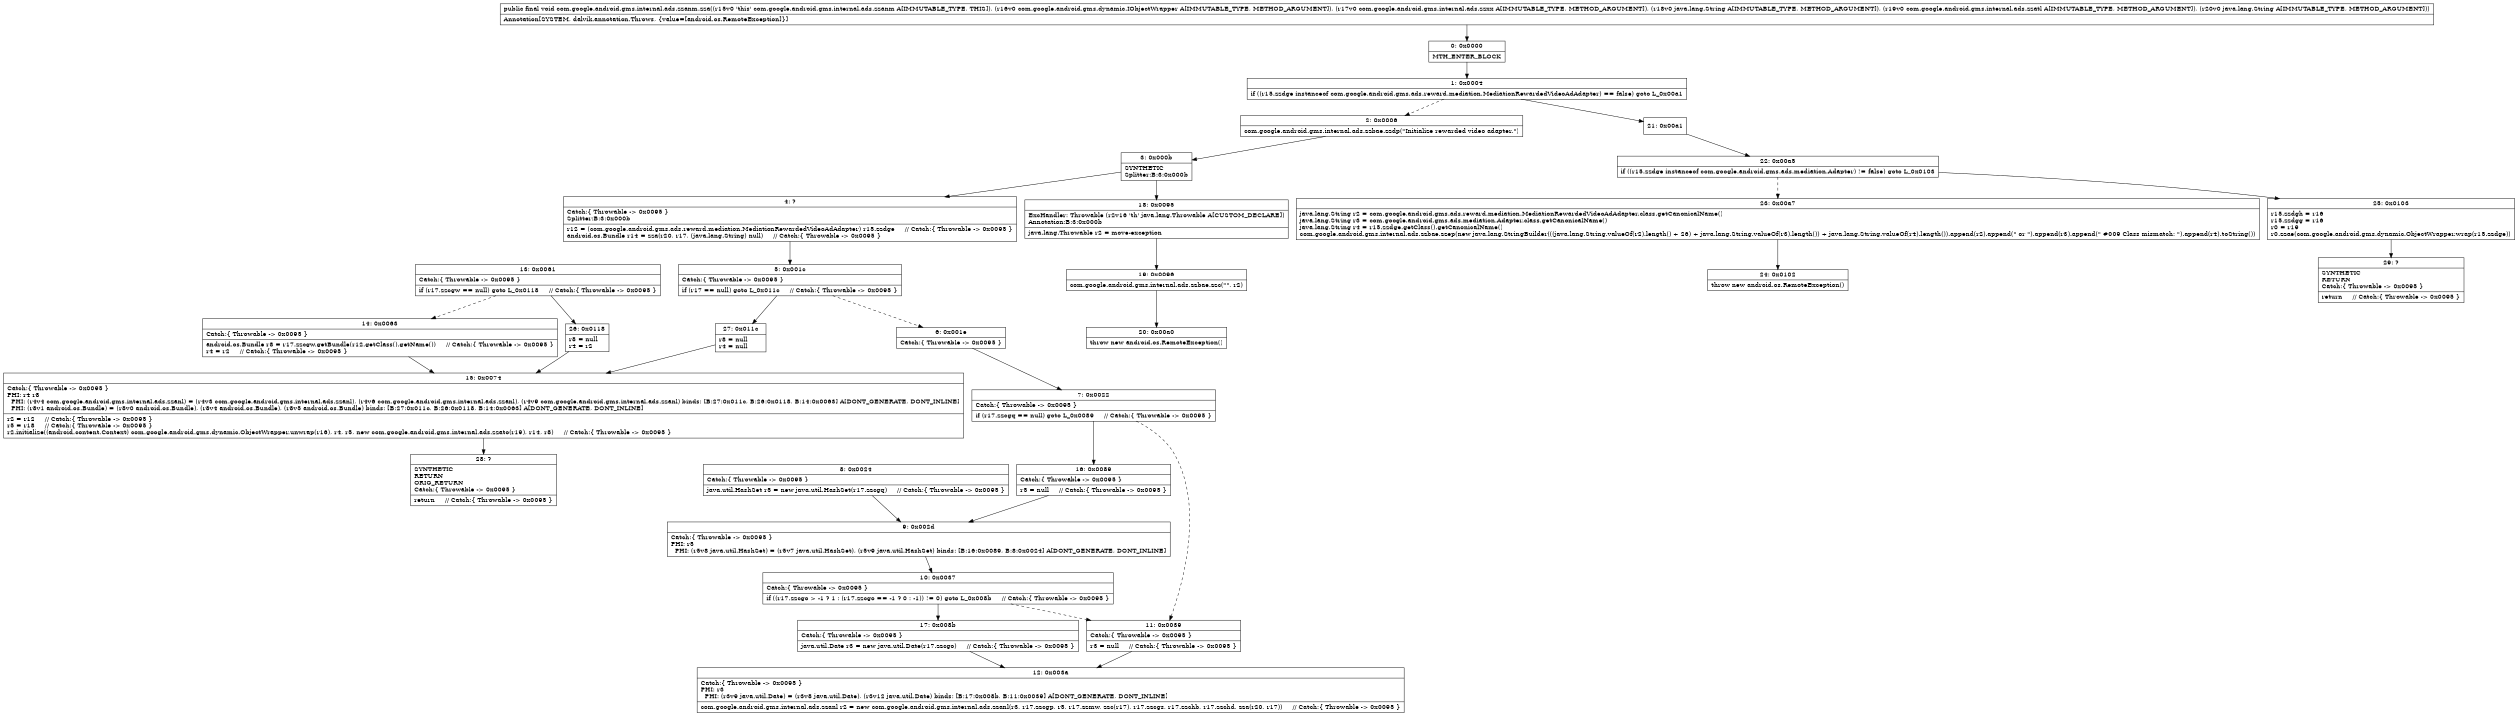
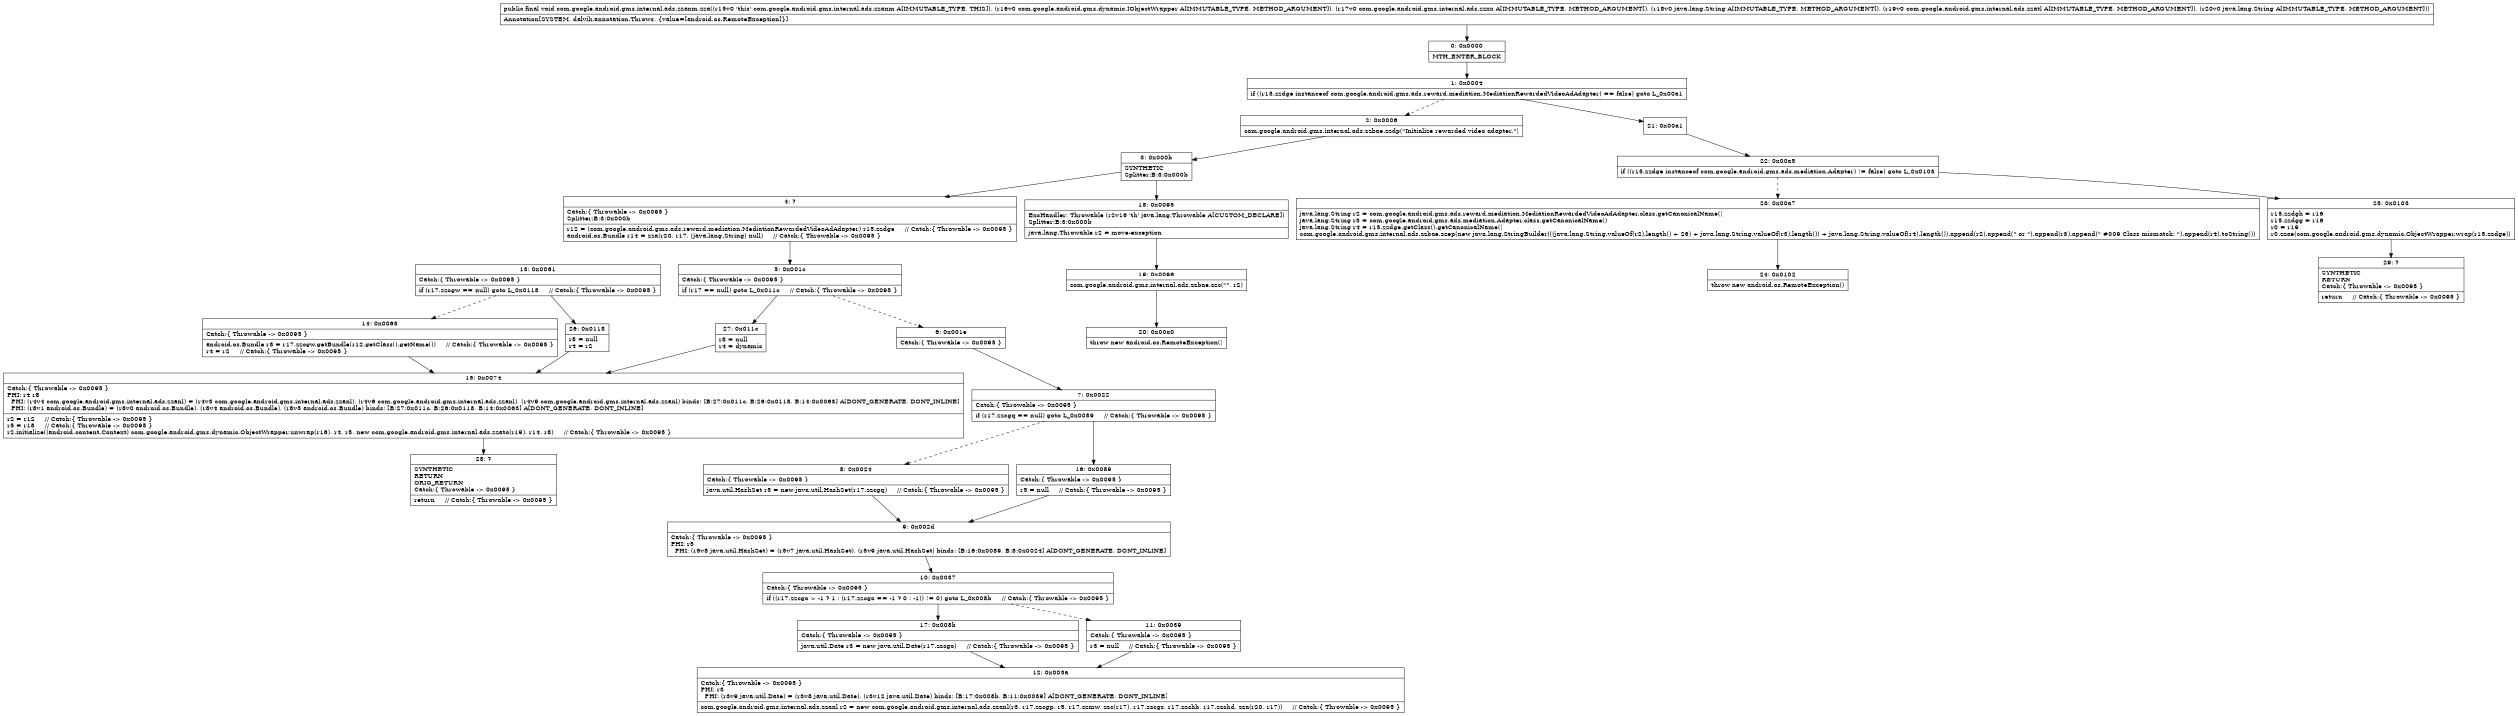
node "18: 0x0095": text "Annotation:B:3:0x000b" -> "Splitter:B:3:0x000b"
node "27: 0x011c": text "r4 = null" -> "r4 = dynamic"
edge "7: 0x0022" -> "11: 0x0039": now "7: 0x0022" -> "8: 0x0024"
